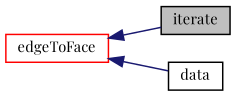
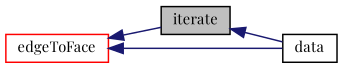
edge "data" -> "iterate": added
